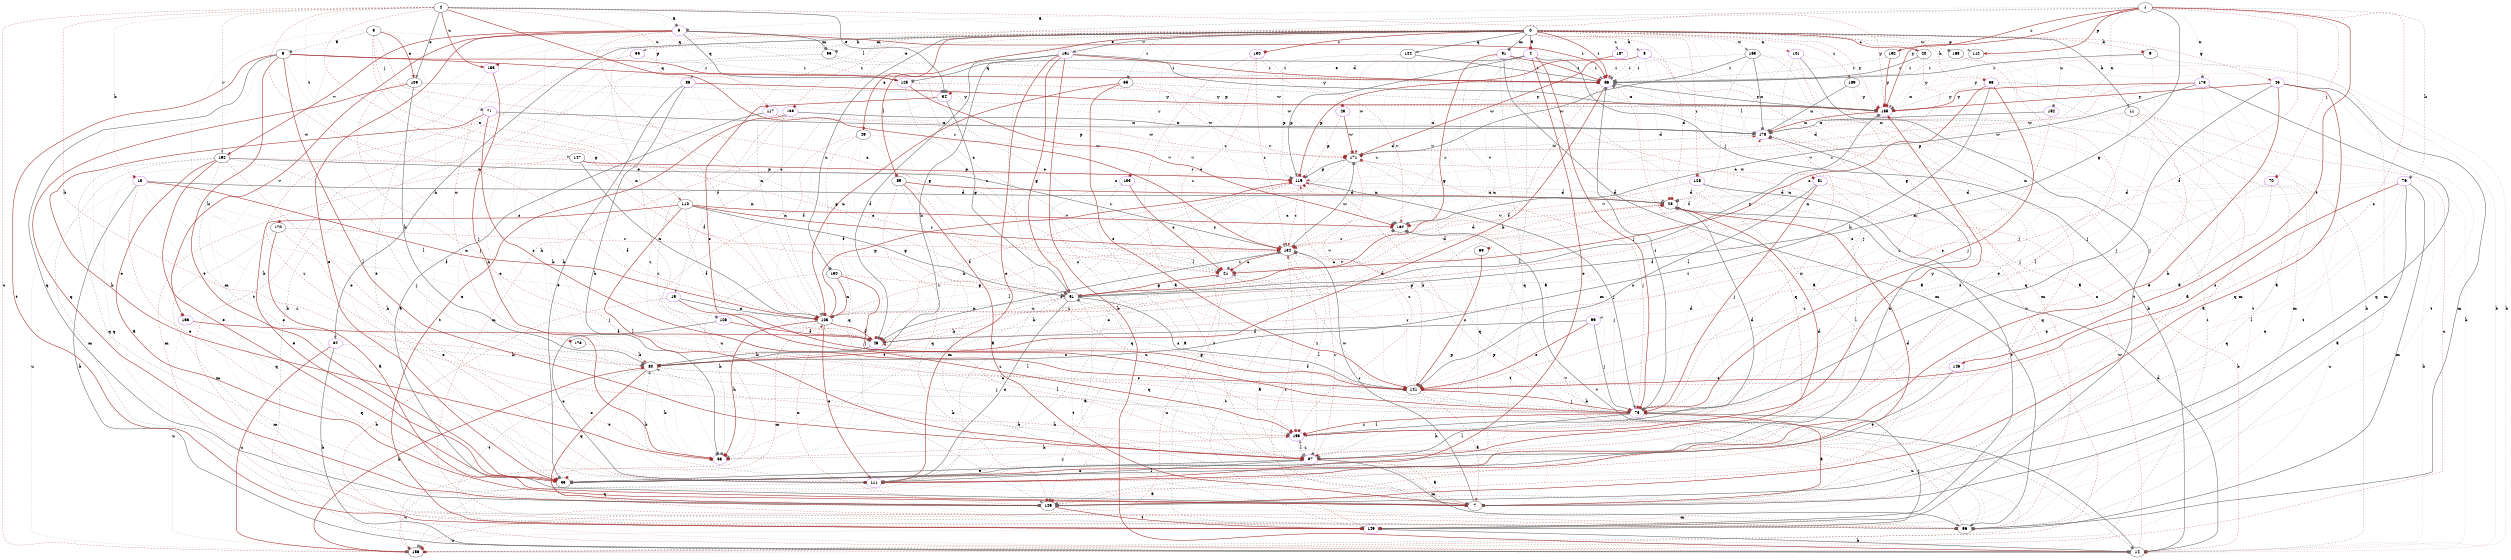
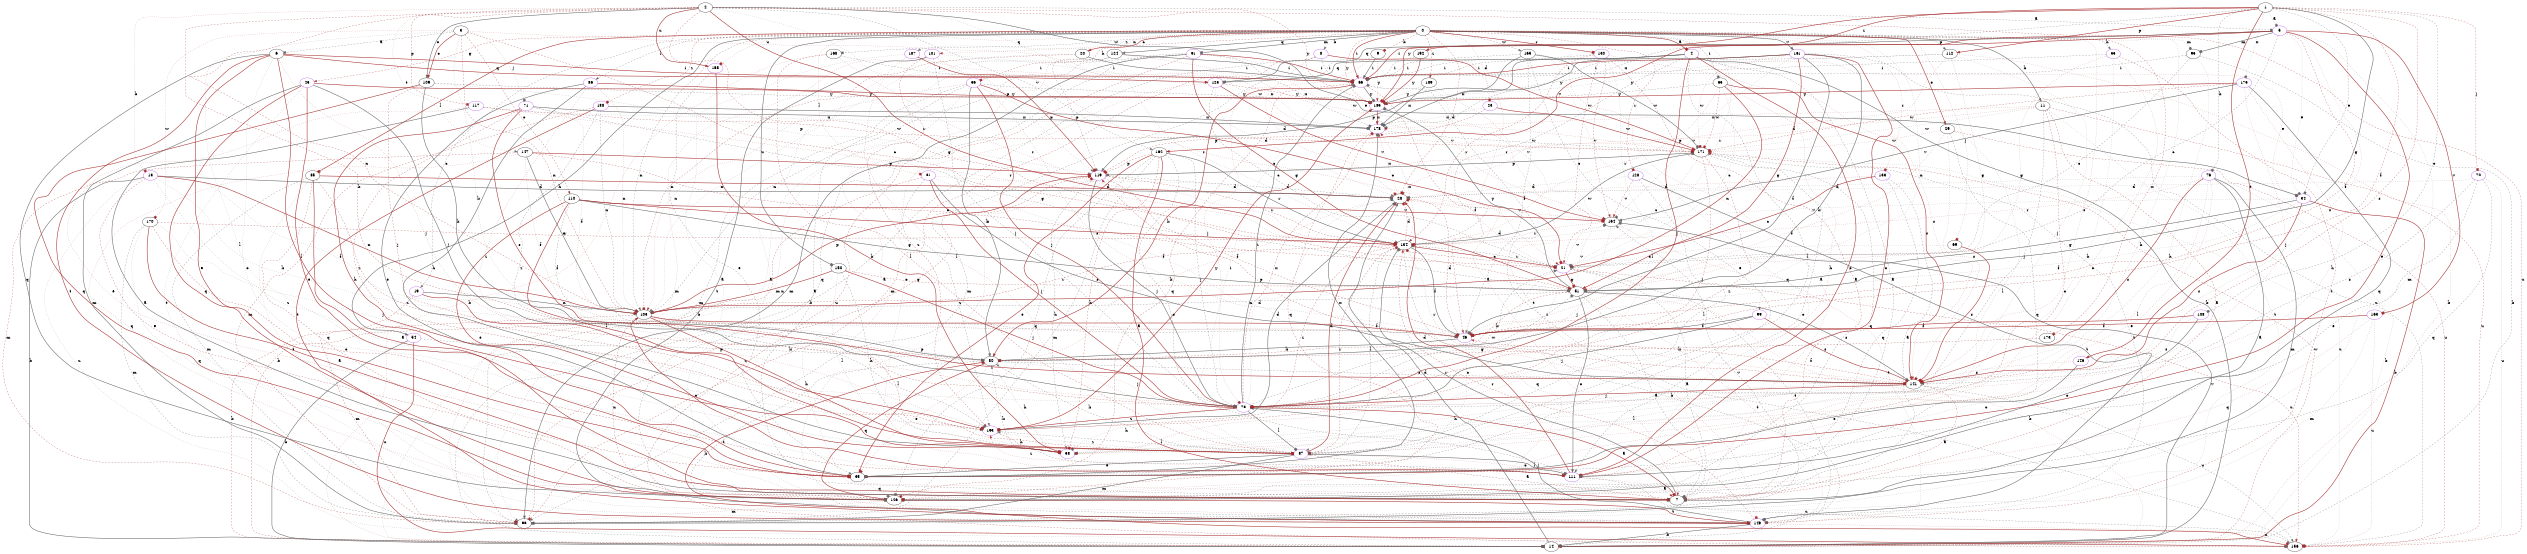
node "152": removed
edge "161" -> "14": now "34" -> "14"
